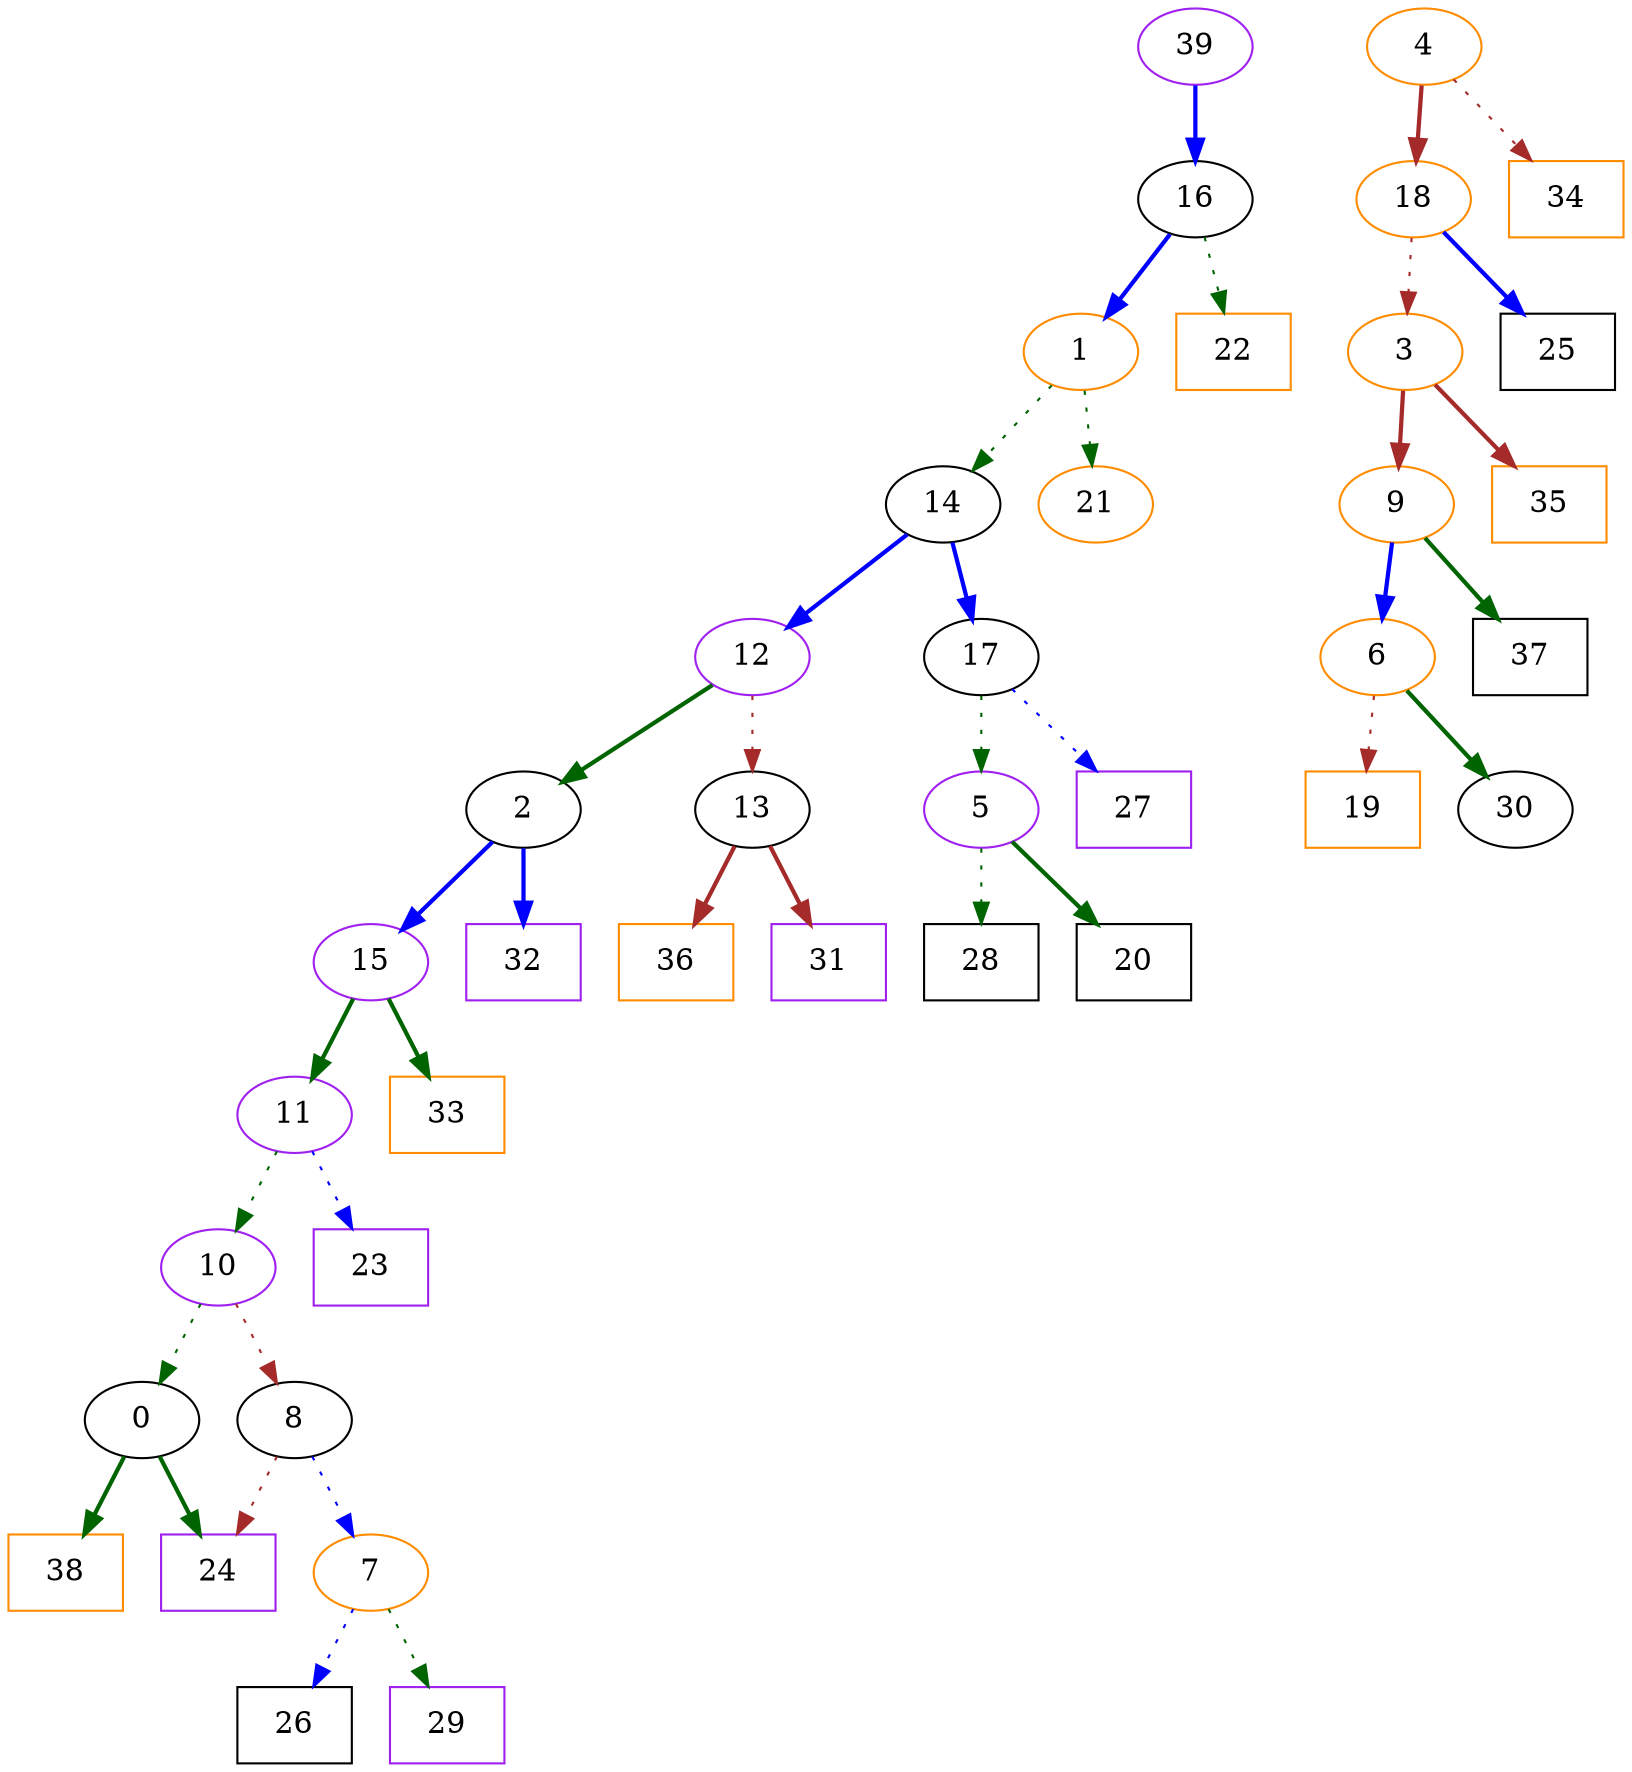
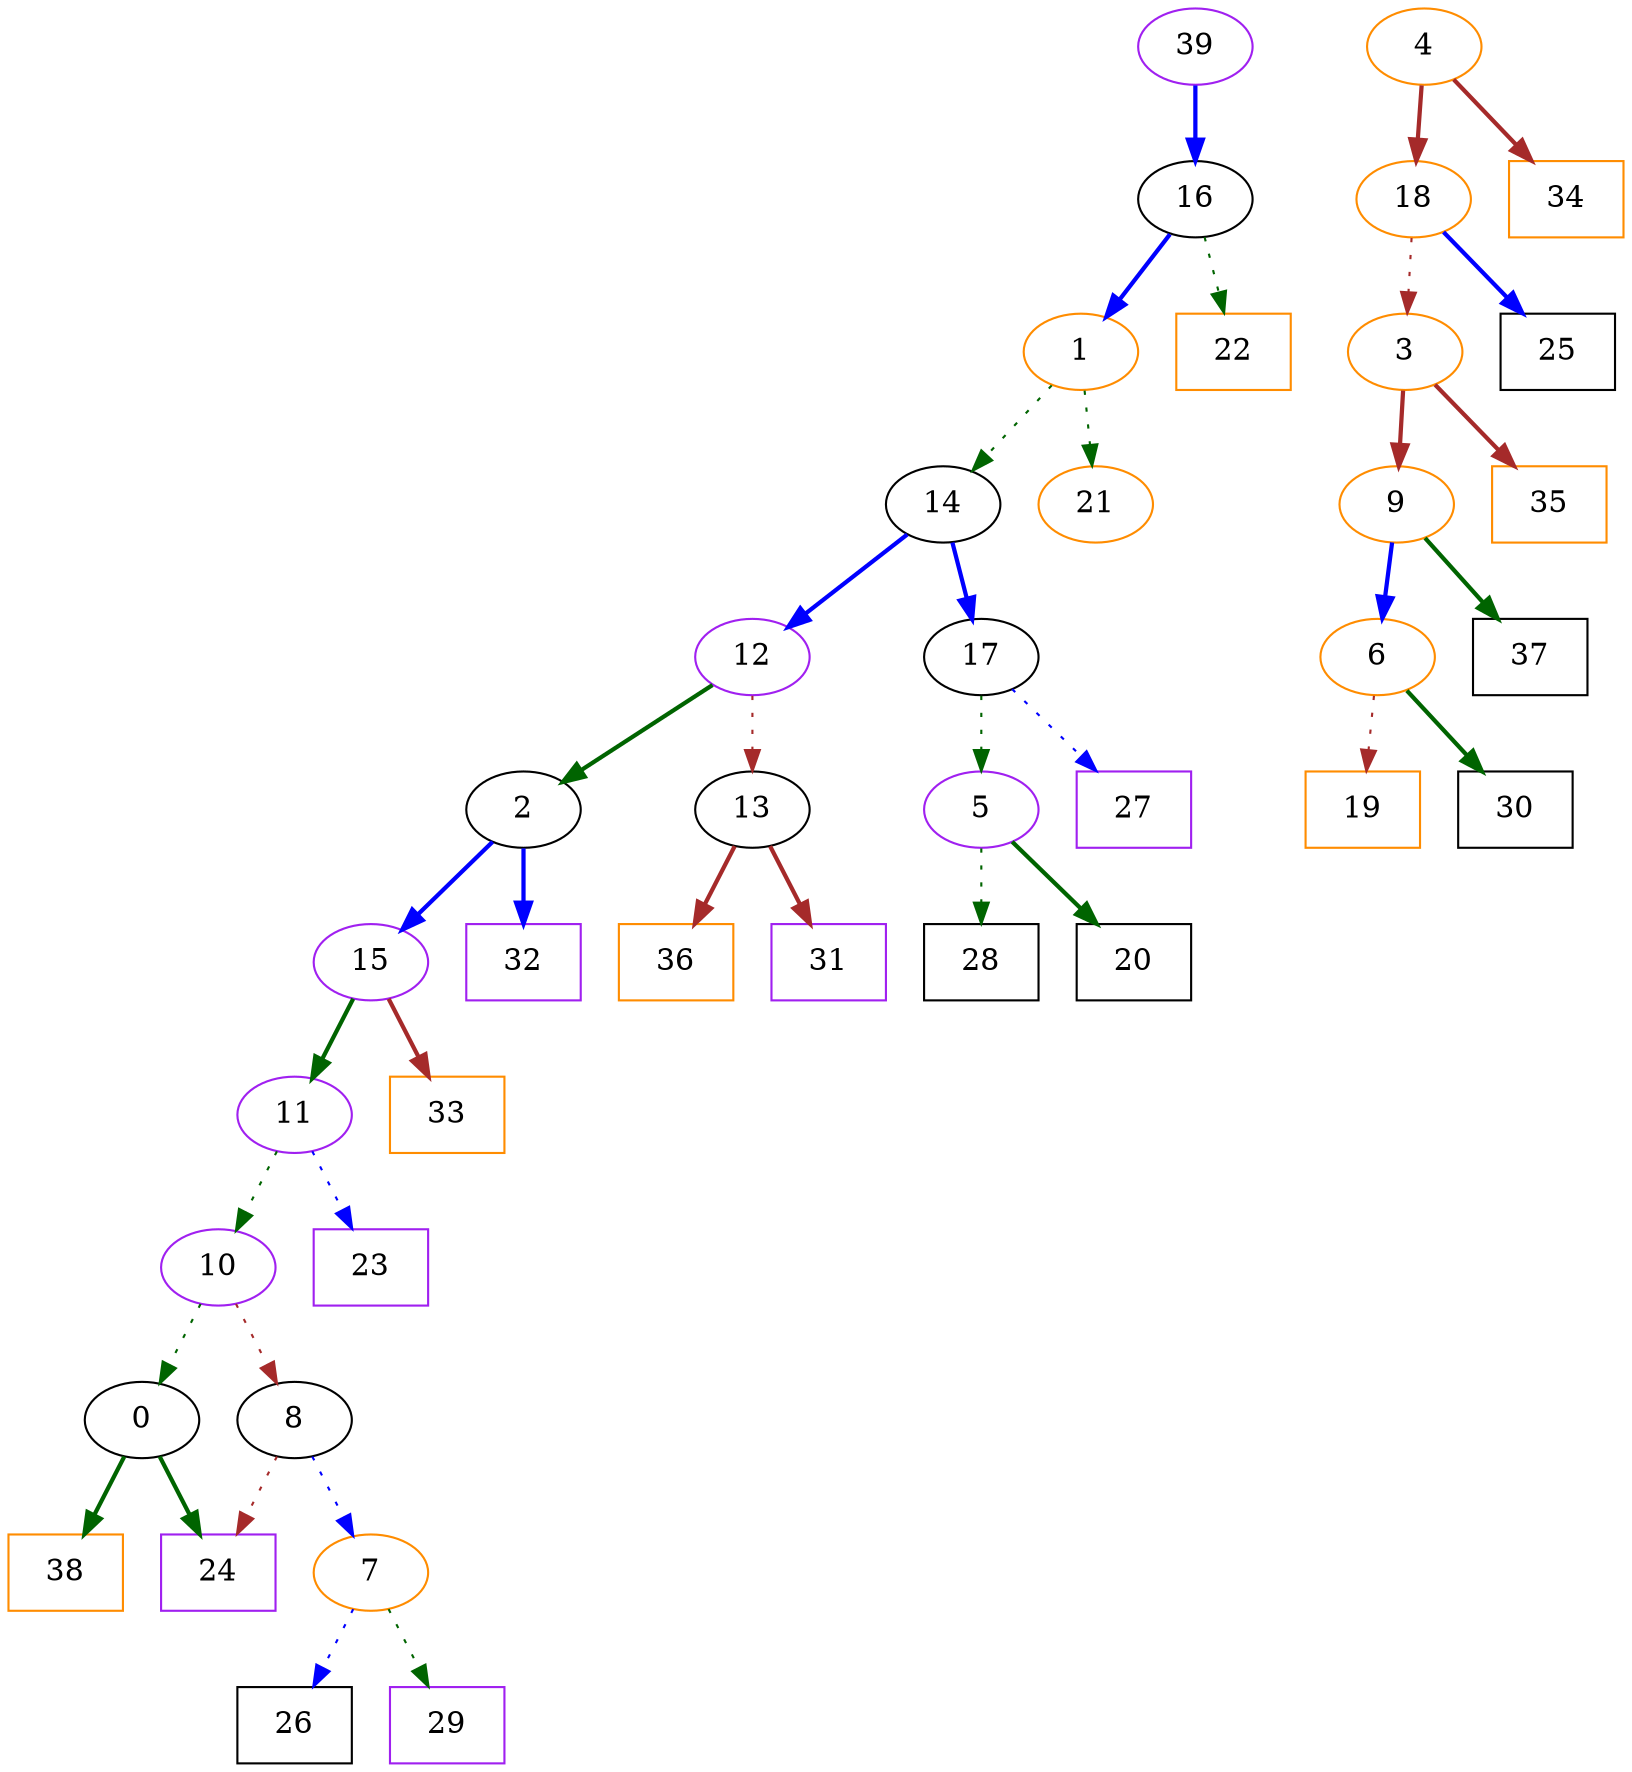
edge "4" -> "34": style dotted -> bold
node "30": shape ellipse -> box
edge "15" -> "33": color darkgreen -> brown
